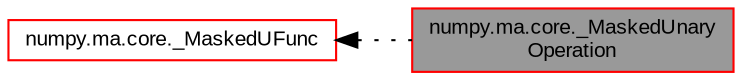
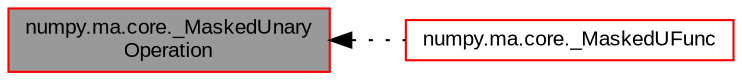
edge "numpy.ma.core._MaskedUnary Operation" -> "numpy.ma.core._MaskedUFunc": reversed
